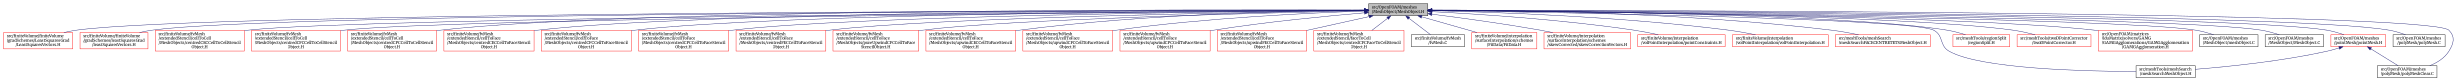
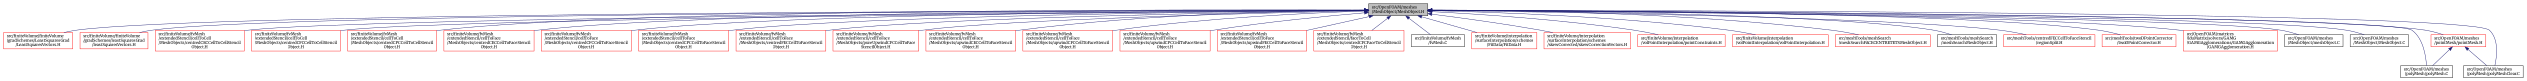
node "src/meshTools/regionSplit /regionSplit.H": label "src/meshTools/regionSplit /regionSplit.H" -> "src/meshTools/centredFECCellToFaceStencil /regionSplit.H"
edge "src/meshTools/meshSearch /meshSearchMeshObject.H" -> "src/OpenFOAM/meshes /pointMesh/pointMesh.H": now "src/OpenFOAM/meshes /polyMesh/polyMesh.C" -> "src/OpenFOAM/meshes /pointMesh/pointMesh.H"
